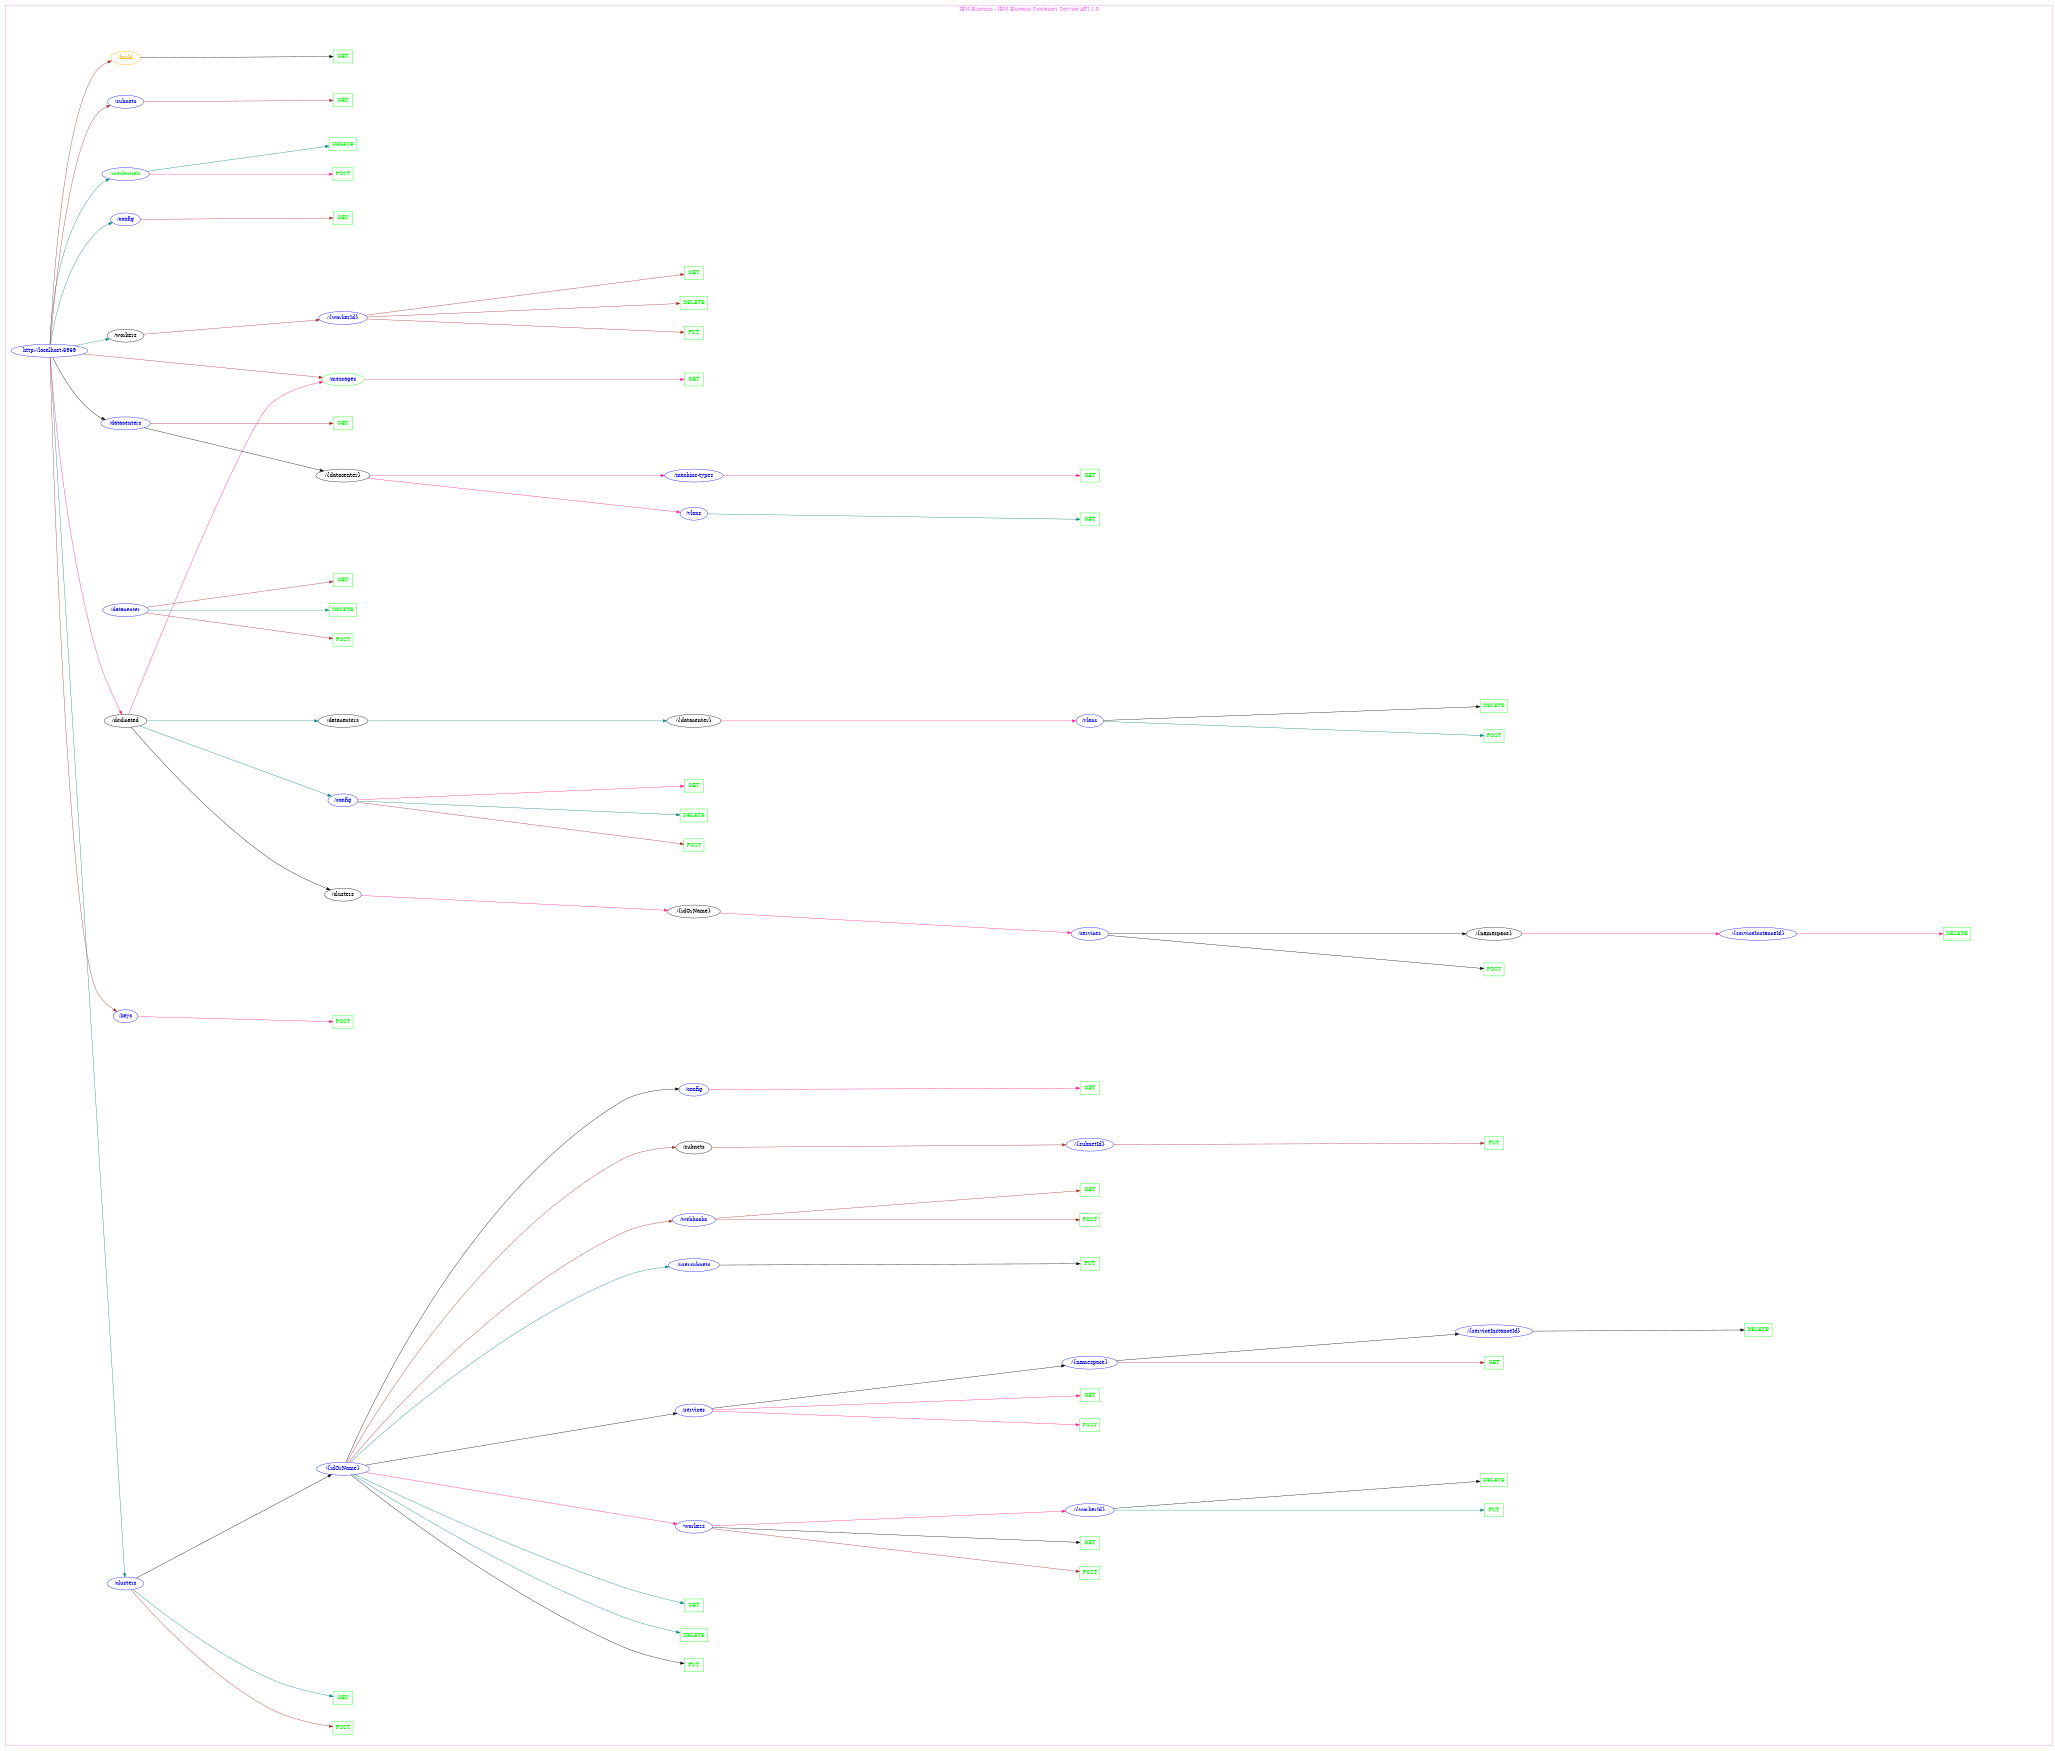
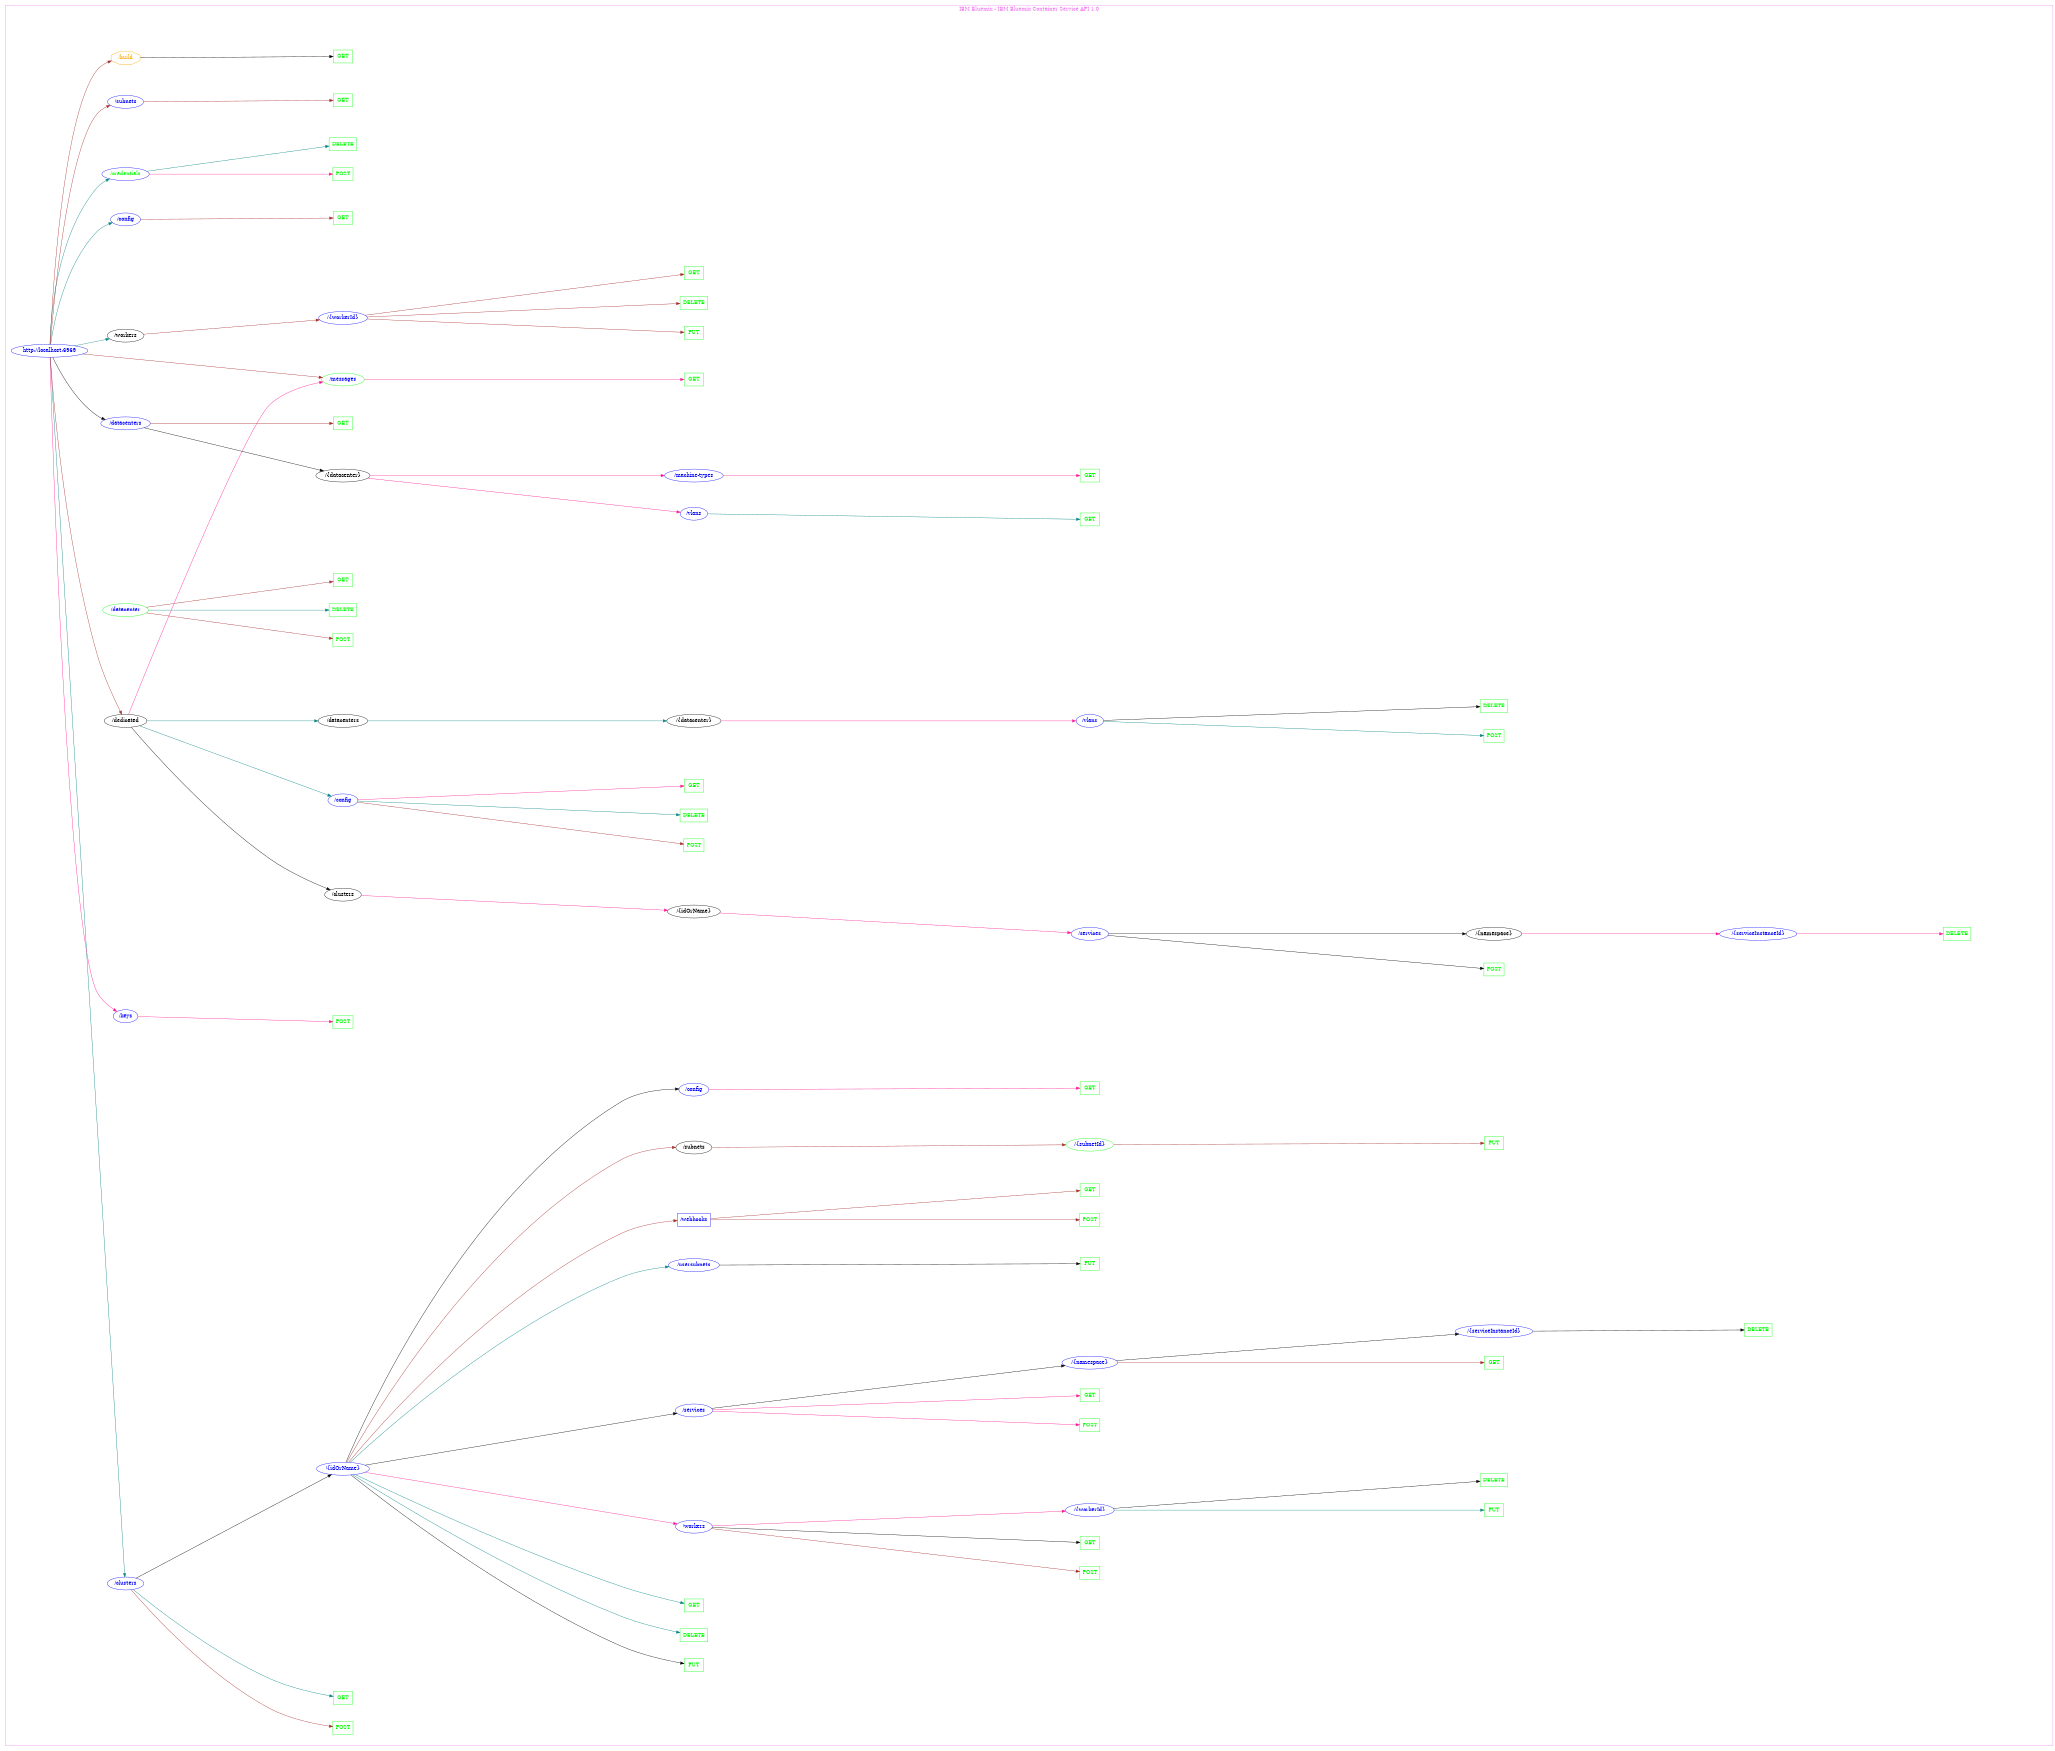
edge "http://localhost:6969" -> "/dedicated": color deeppink -> brown
node "/datacenter": color blue -> green
edge "http://localhost:6969" -> "/keys": color brown -> deeppink
node "/{subnetId}": color blue -> green
node "/webhooks": shape ellipse -> box
